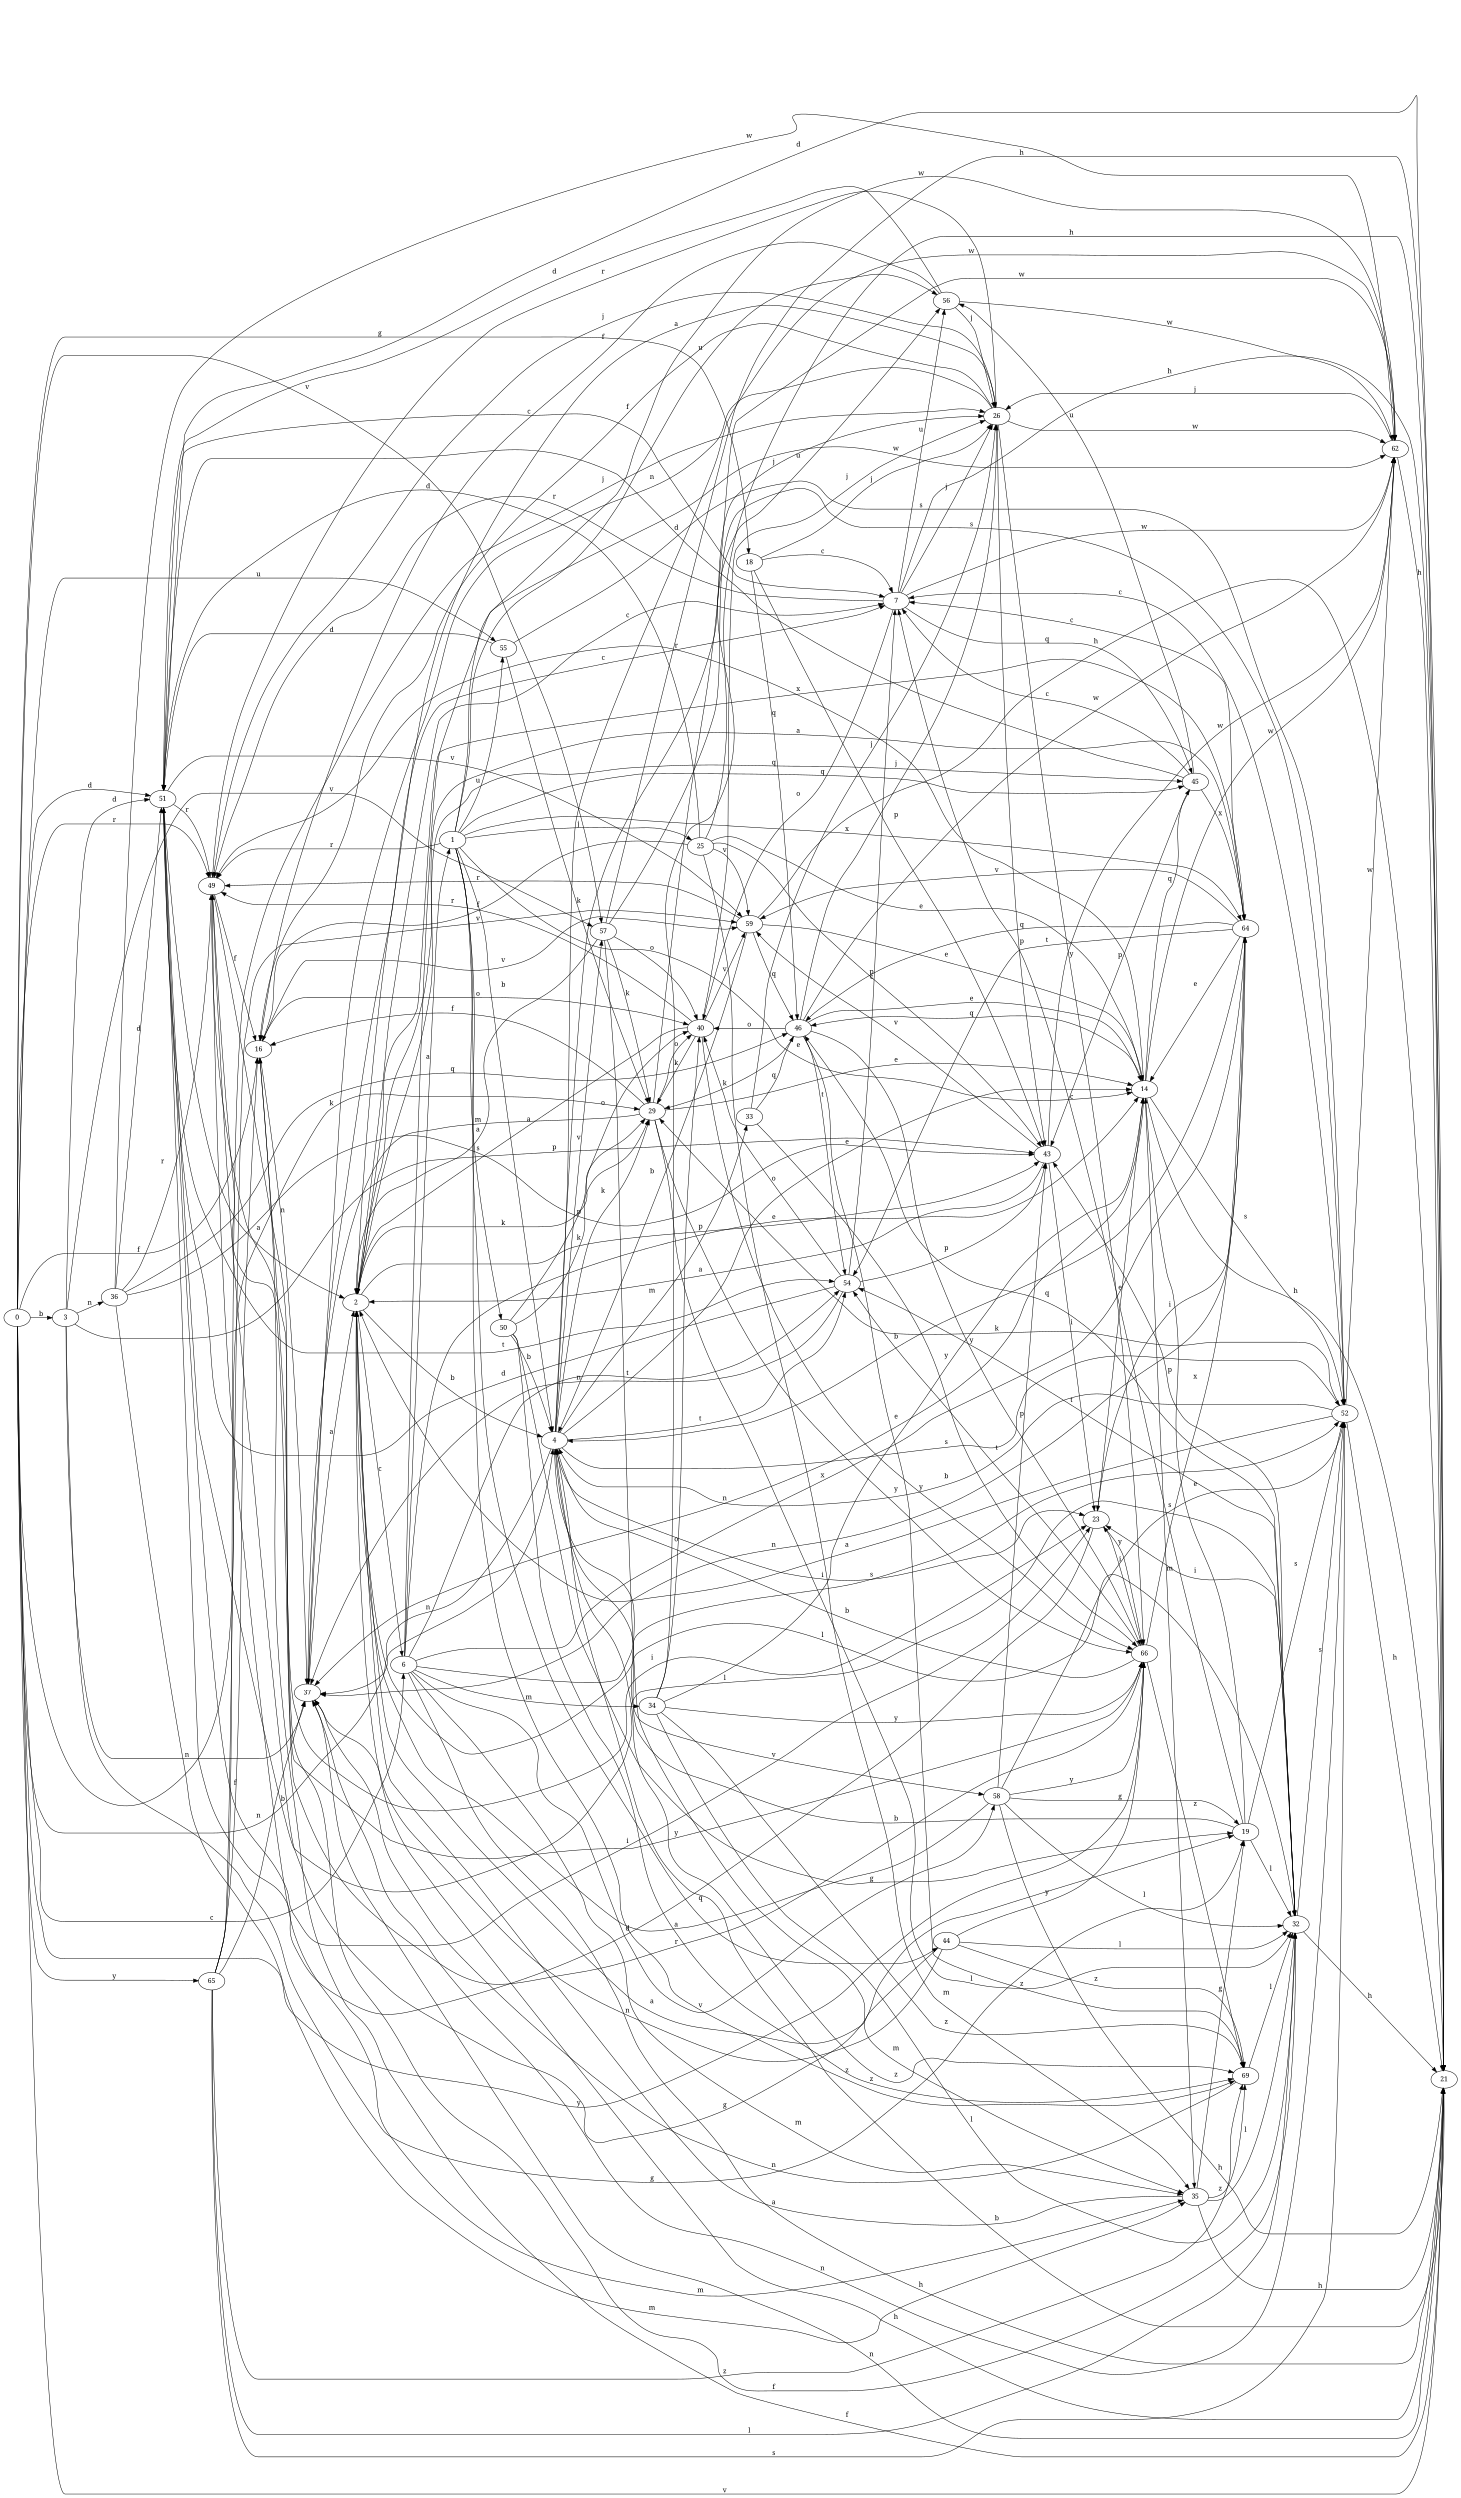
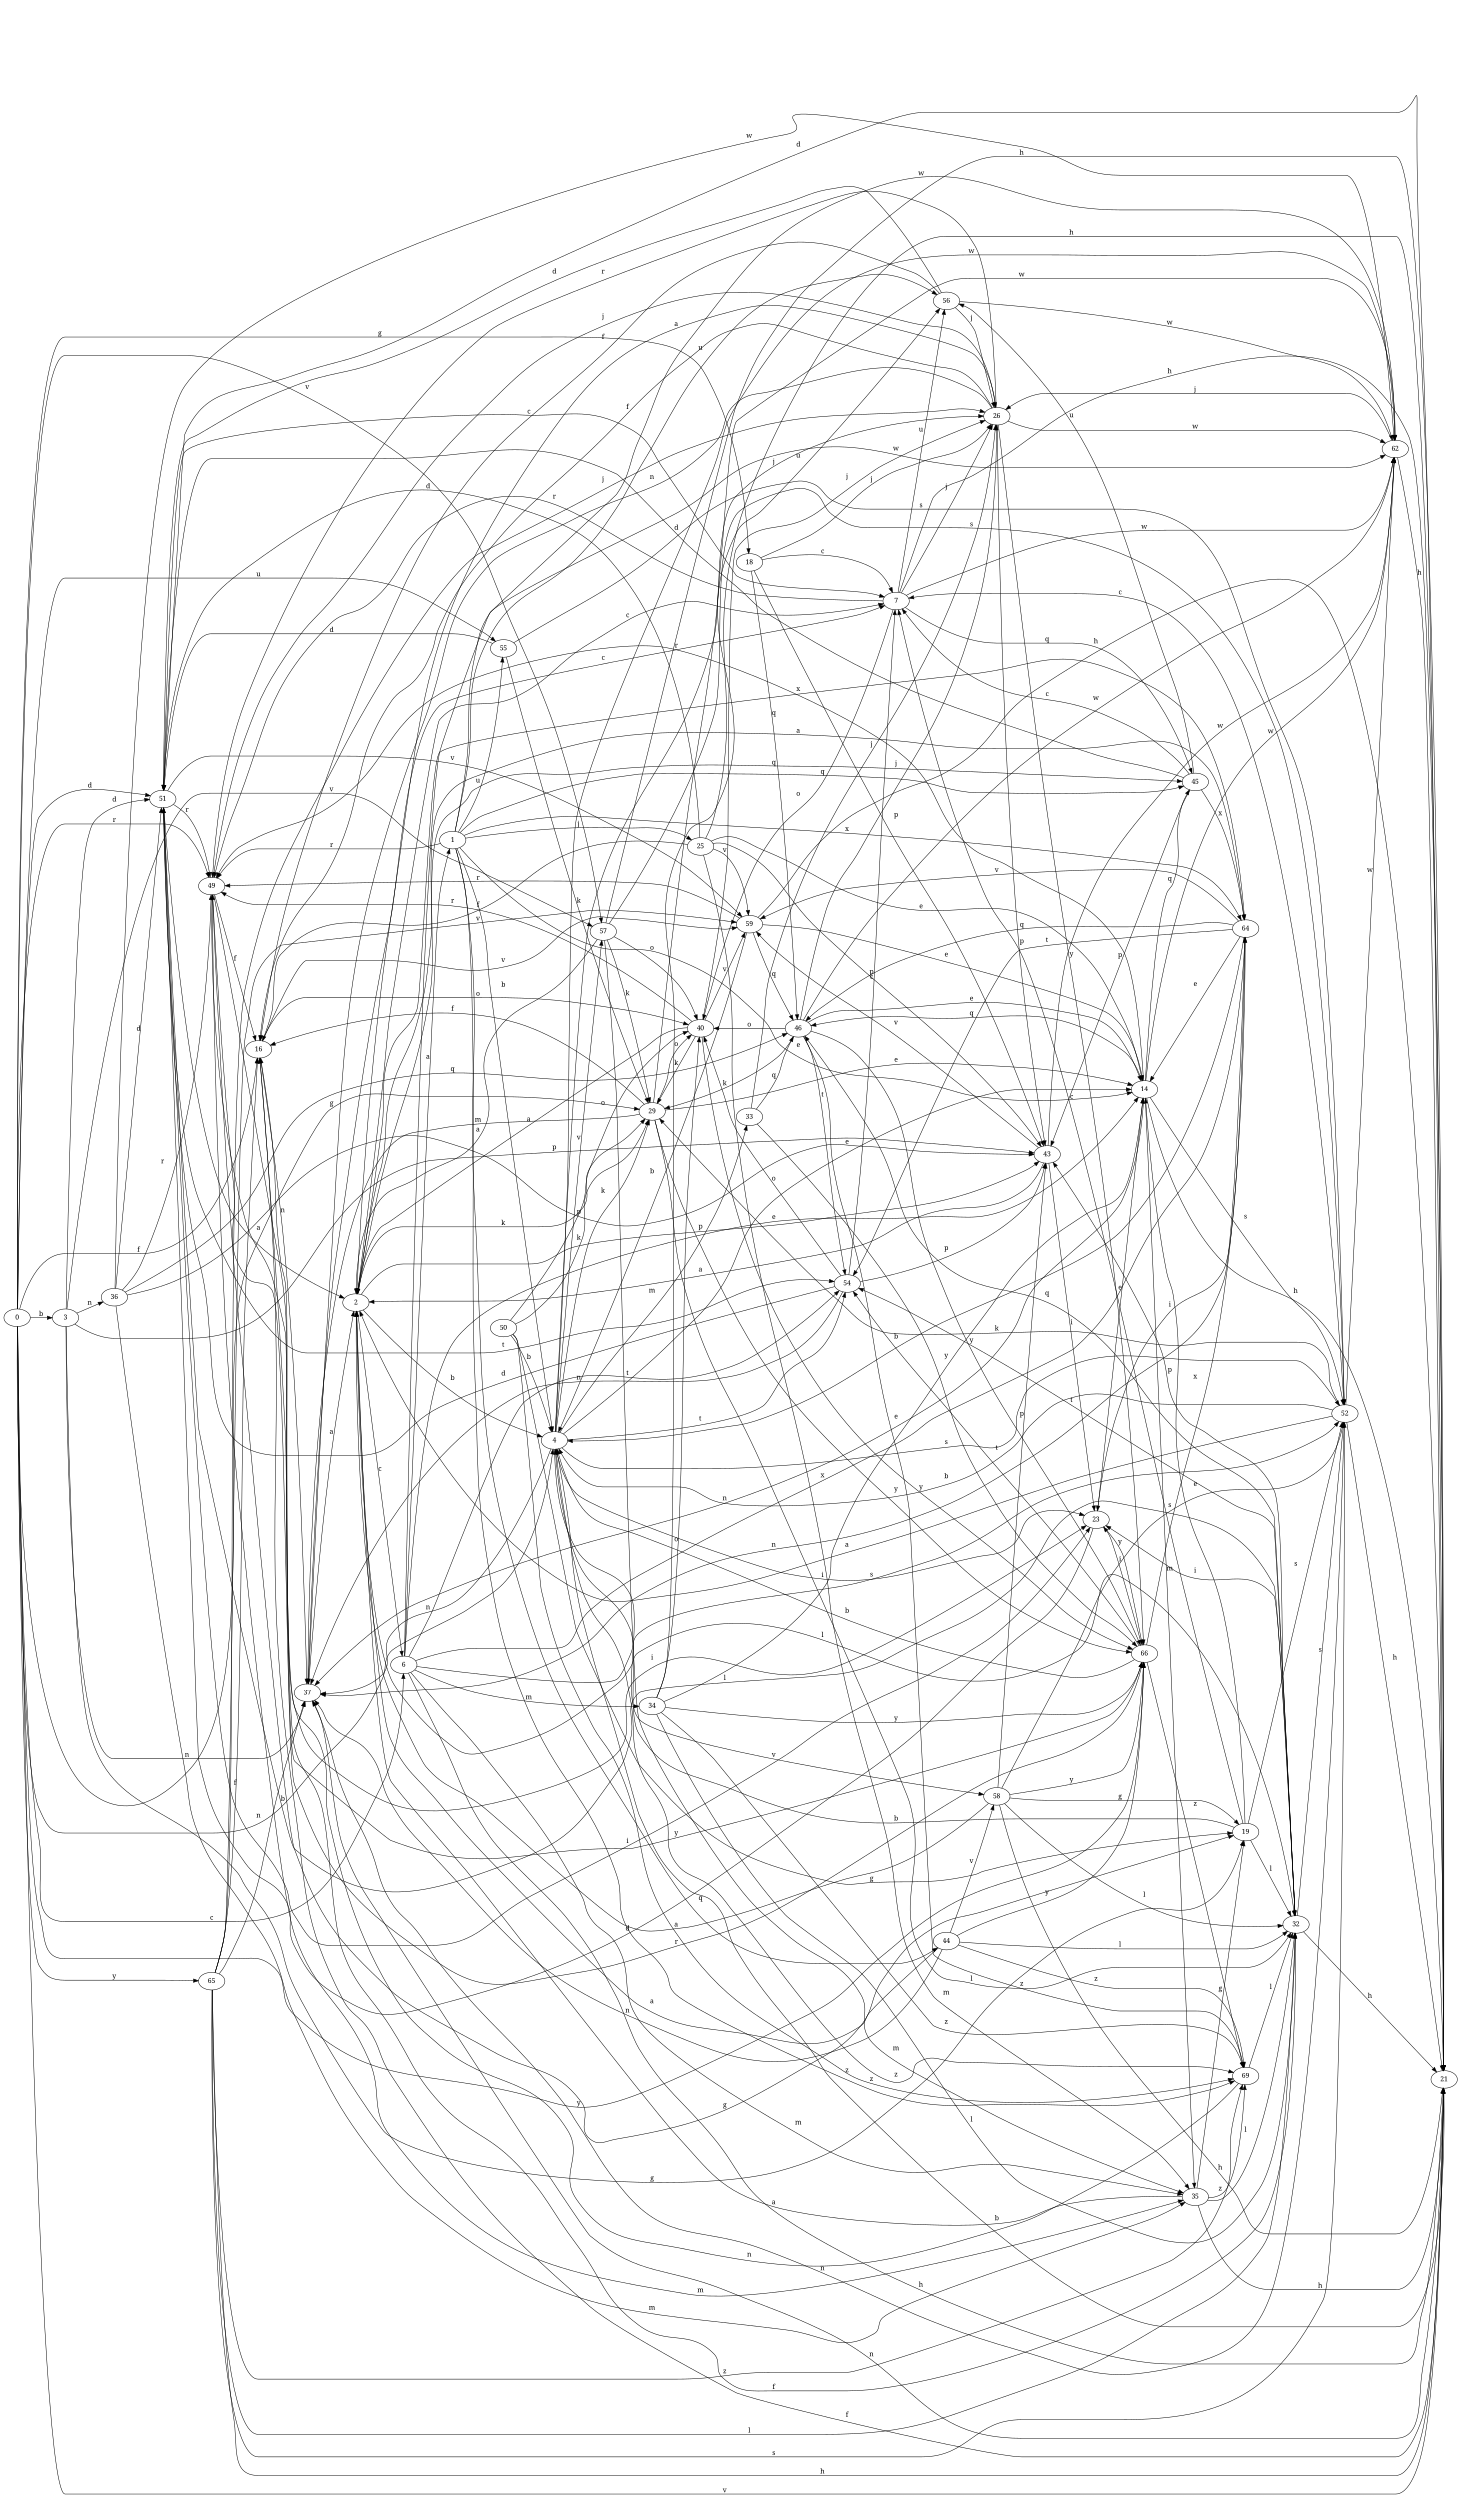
edge "64" -> "7": removed, label "c"
edge "0" -> "29": label "k" -> "g"
edge "1" -> "50": removed, label "s"
edge "6" -> "58": now "44" -> "58"
edge "69" -> "37": now "69" -> "16"
edge "2" -> "21": now "65" -> "21"
